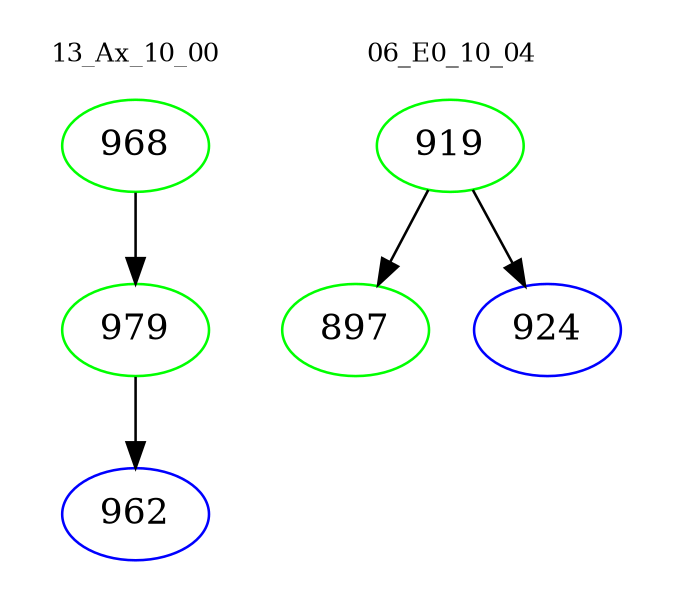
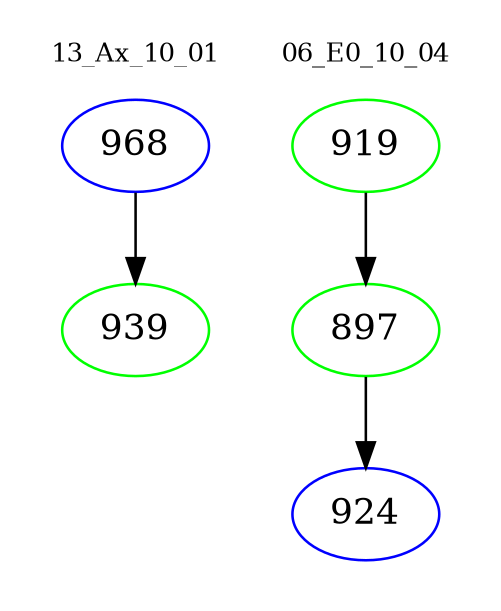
cluster "13_Ax_10_00": label "13_Ax_10_00" -> "13_Ax_10_01"
node "968": color green -> blue
edge "919" -> "924": now "897" -> "924"
node "979": label "979" -> "939"
node "962": removed
